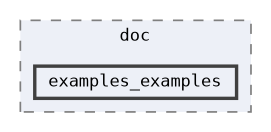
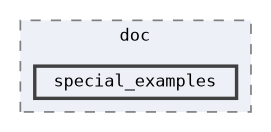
node "examples_examples": label "examples_examples" -> "special_examples"
